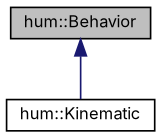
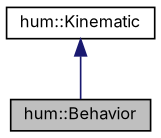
edge "hum::Kinematic" -> "hum::Behavior": reversed
